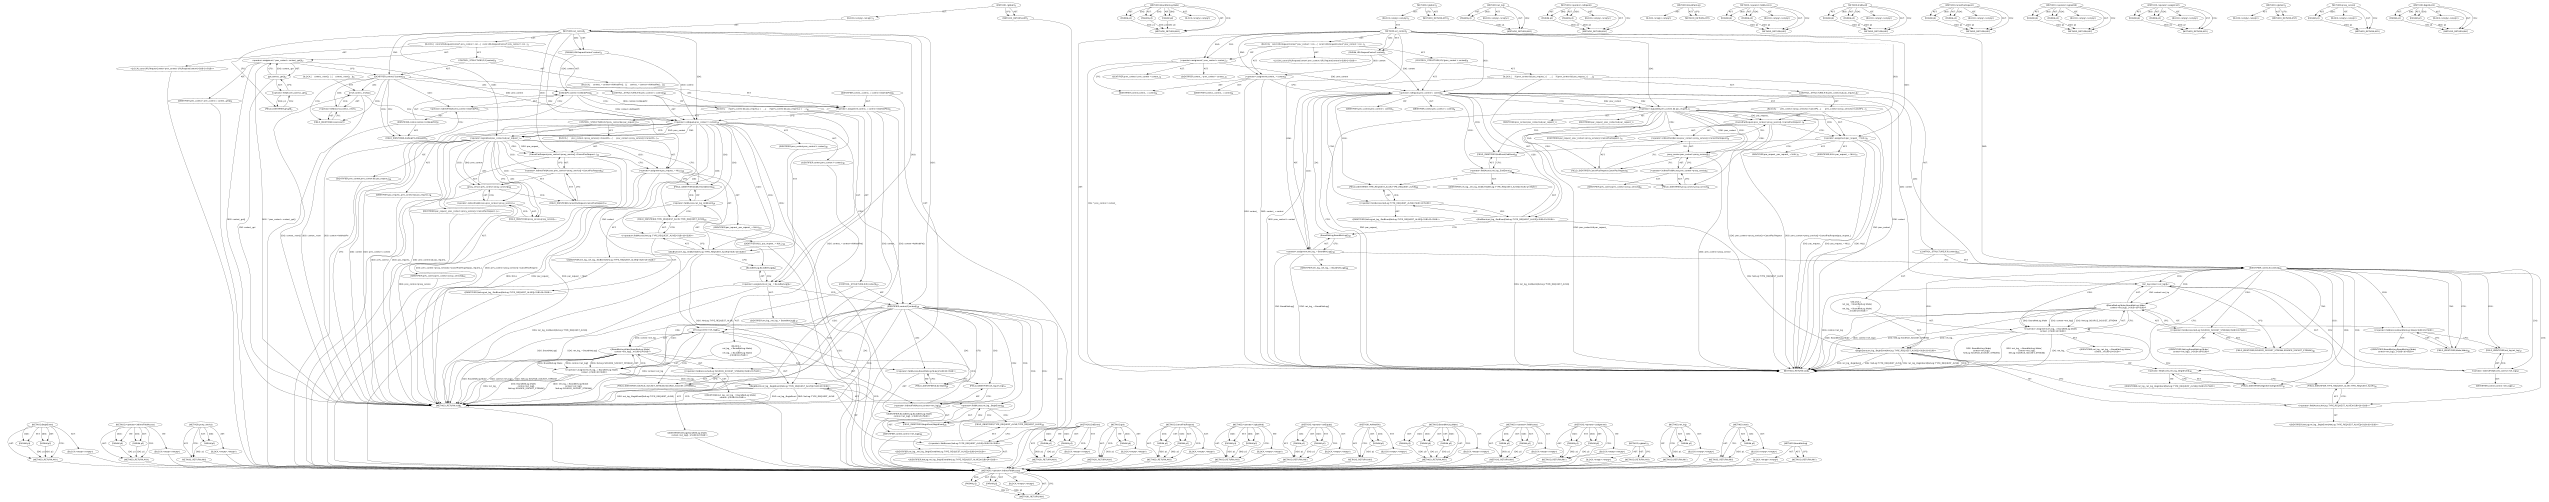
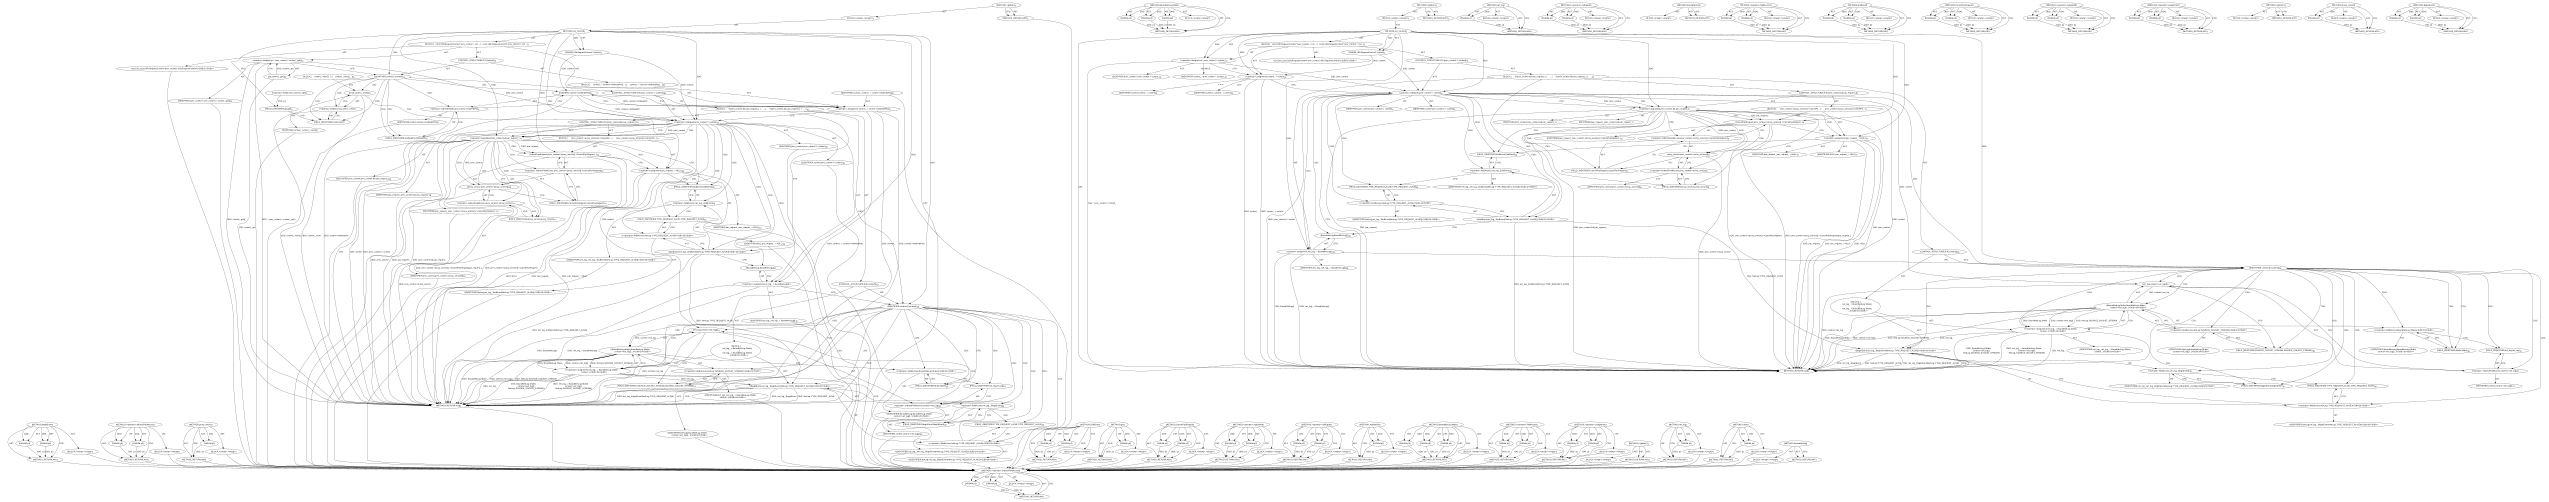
edge "(<operator>.assignment,* prev_context = context_)" -> "(IDENTIFIER,context,context_ = context)": now "(<operator>.assignment,* prev_context = context_)" -> "(<operator>.assignment,context_ = context)"
edge "(<operator>.assignment,* prev_context = context_)" -> "(IDENTIFIER,context_,* prev_context = context_)": label "AST: " -> "SOURCE: "
edge "(get,context_.get())" -> "(<operator>.fieldAccess,context_.get)": removed, label "AST:"
edge "(<operator>.fieldAccess,context_.get)" -> "(get,context_.get())": removed, label "CFG:"
edge "(<operator>.assignment,context_ = context)" -> "(IDENTIFIER,context,context_ = context)": label "AST: " -> "ALIVE: "
edge "(IDENTIFIER,context,context->AsWeakPtr())" -> "(AsWeakPtr,context->AsWeakPtr())": now "(<operator>.assignment,context_ = context->AsWeakPtr())" -> "(AsWeakPtr,context->AsWeakPtr())"
edge "(FIELD_IDENTIFIER,get,get)" -> "(<operator>.fieldAccess,context_.get)": now "(FIELD_IDENTIFIER,get,get)" -> "(FIELD_IDENTIFIER,reset,reset)"
node "(IDENTIFIER,context_,context_.reset())": added
edge "(IDENTIFIER,context,context->AsWeakPtr())" -> "(FIELD_IDENTIFIER,AsWeakPtr,AsWeakPtr)": now "(<operator>.indirectFieldAccess,context->AsWeakPtr)" -> "(FIELD_IDENTIFIER,AsWeakPtr,AsWeakPtr)"
